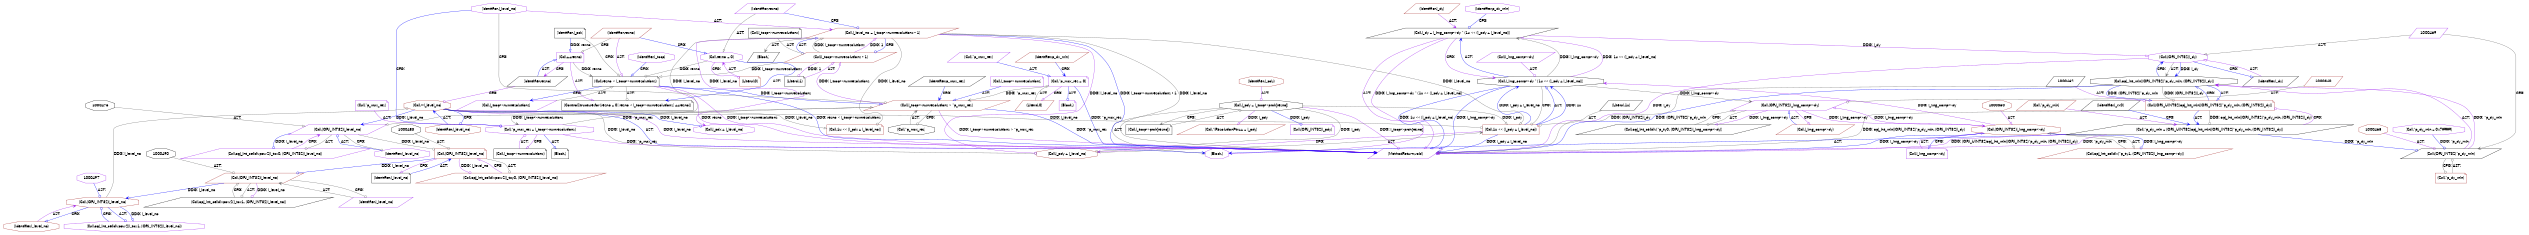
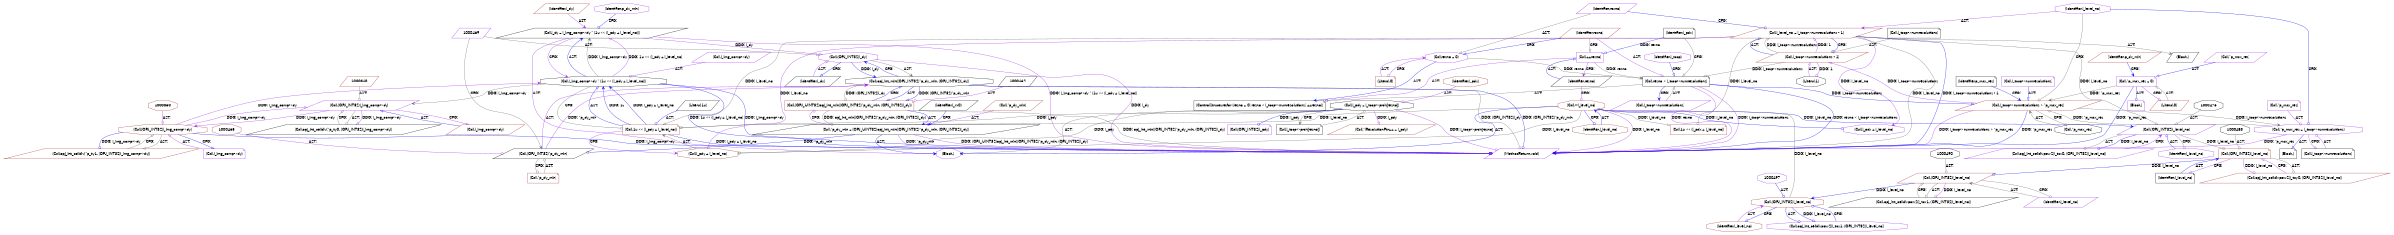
node "(Literal,1)": shape note -> octagon
node "(Identifier,p_max_res)": shape parallelogram -> note
edge "(Literal,1u)" -> "(Call,1u << (l_pdy + l_level_no))": color gray40 -> blue
node "(Call,*p_dy_min = 0x7fffffff)": removed
